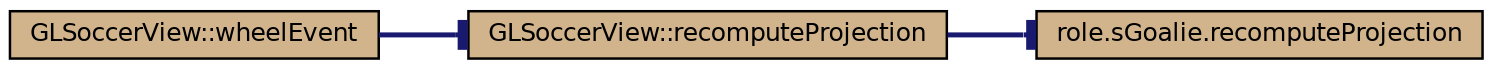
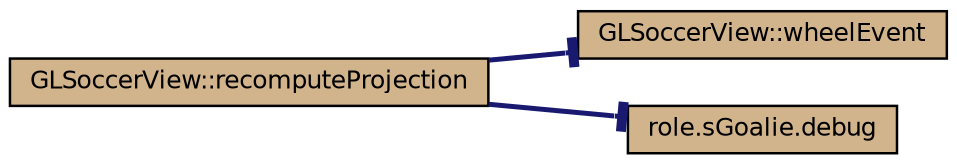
edge "GLSoccerView::wheelEvent" -> "GLSoccerView::recomputeProjection": reversed
node "role.sGoalie.recomputeProjection": label "role.sGoalie.recomputeProjection" -> "role.sGoalie.debug"
